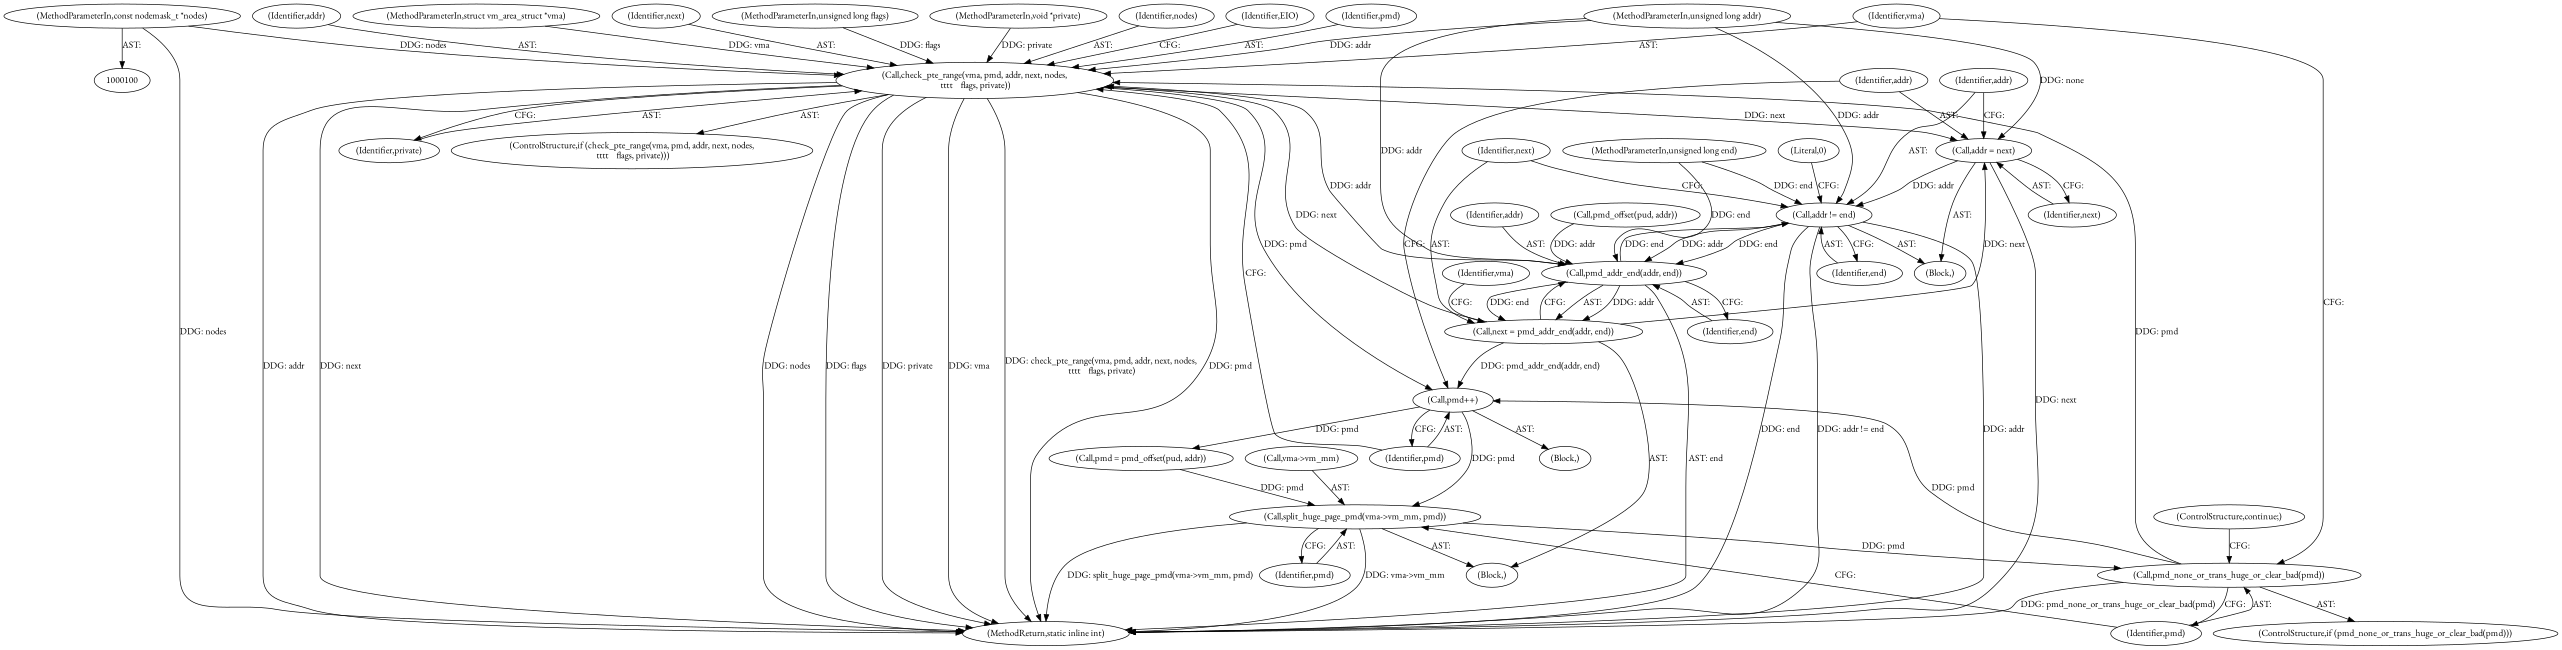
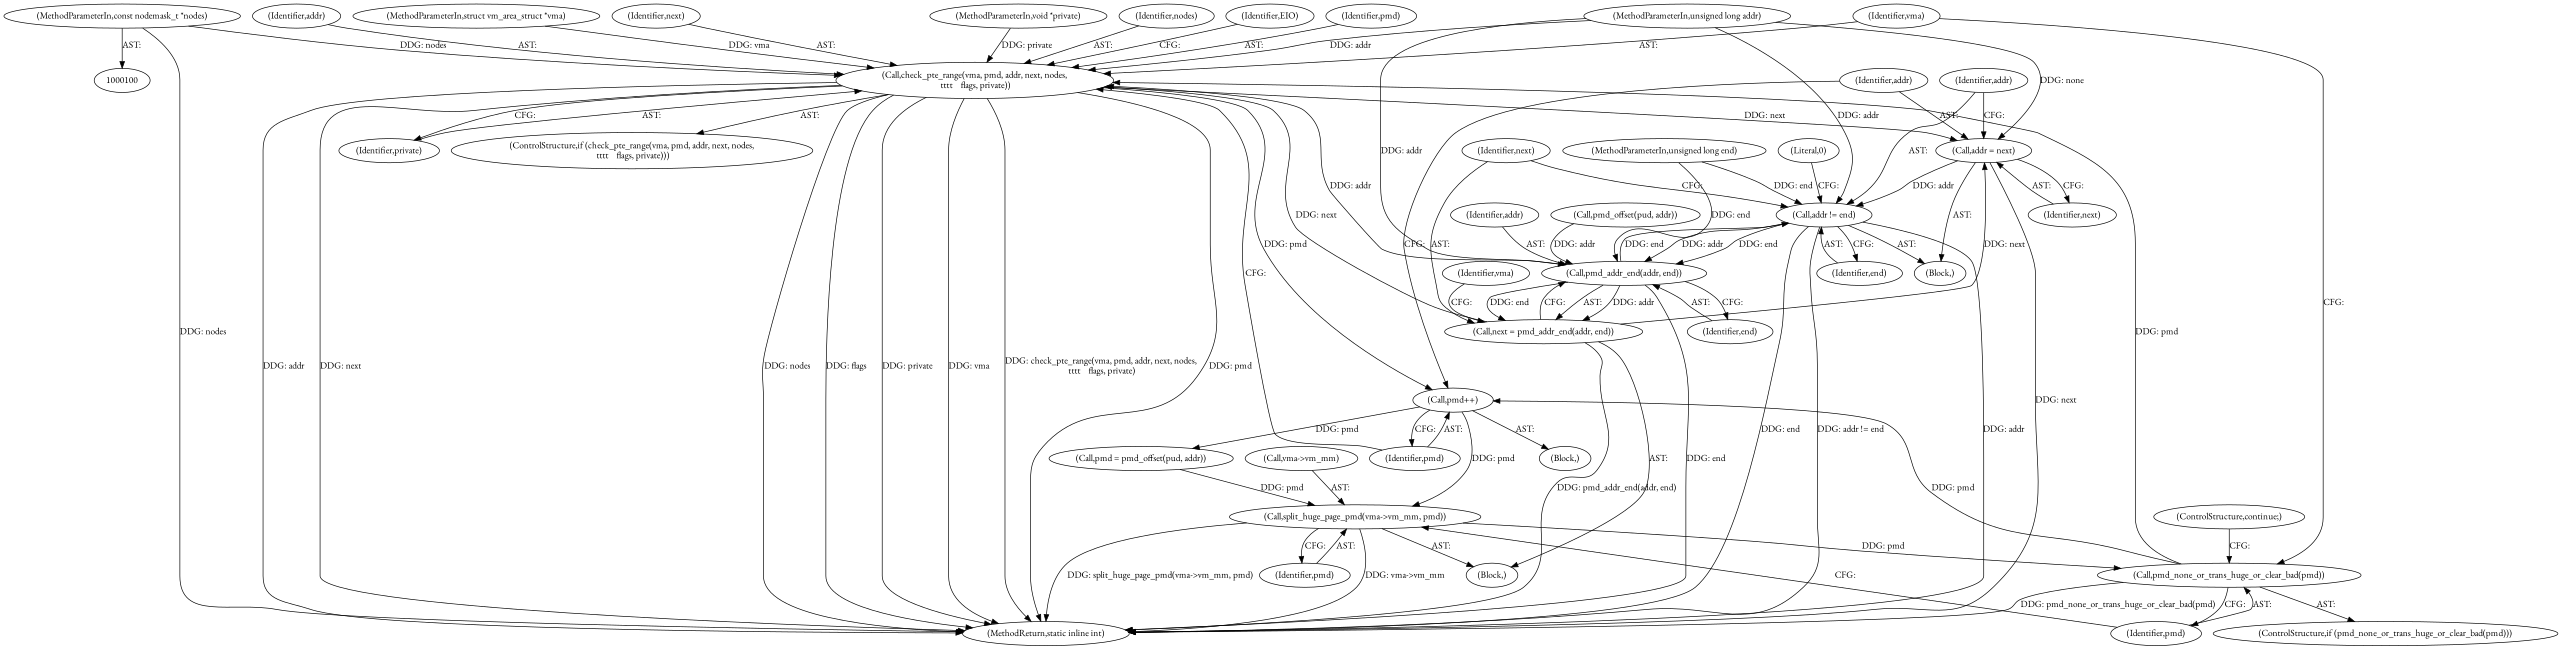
node "(MethodParameterIn,unsigned long flags)": removed
edge "(Call,next = pmd_addr_end(addr, end))" -> "(Call,pmd++)": now "(Call,next = pmd_addr_end(addr, end))" -> "(MethodReturn,static inline int)"
edge "(Call,pmd_addr_end(addr, end))" -> "(MethodReturn,static inline int)": label "AST: end" -> "DDG: end"
